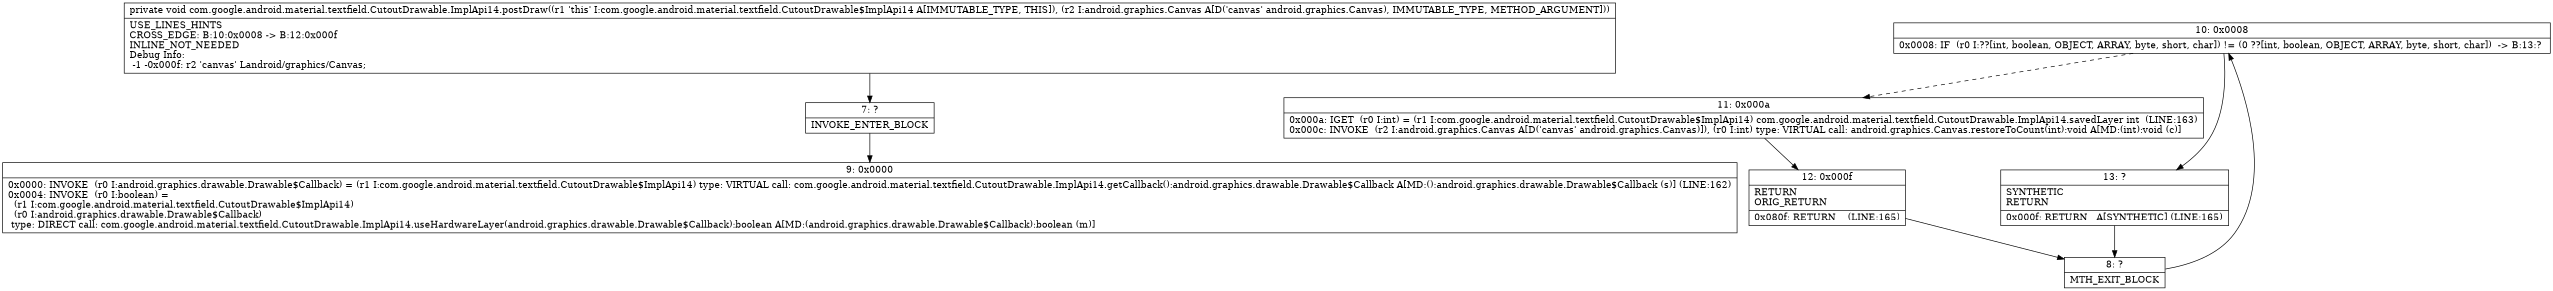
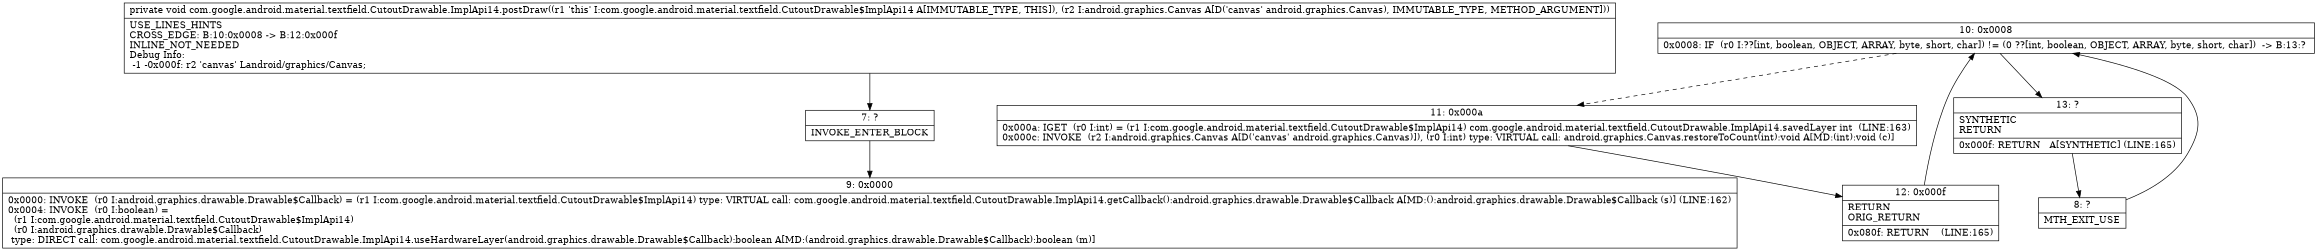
edge "12: 0x000f" -> "8: ?": now "12: 0x000f" -> "10: 0x0008"
node "8: ?": text "MTH_EXIT_BLOCK" -> "MTH_EXIT_USE"
